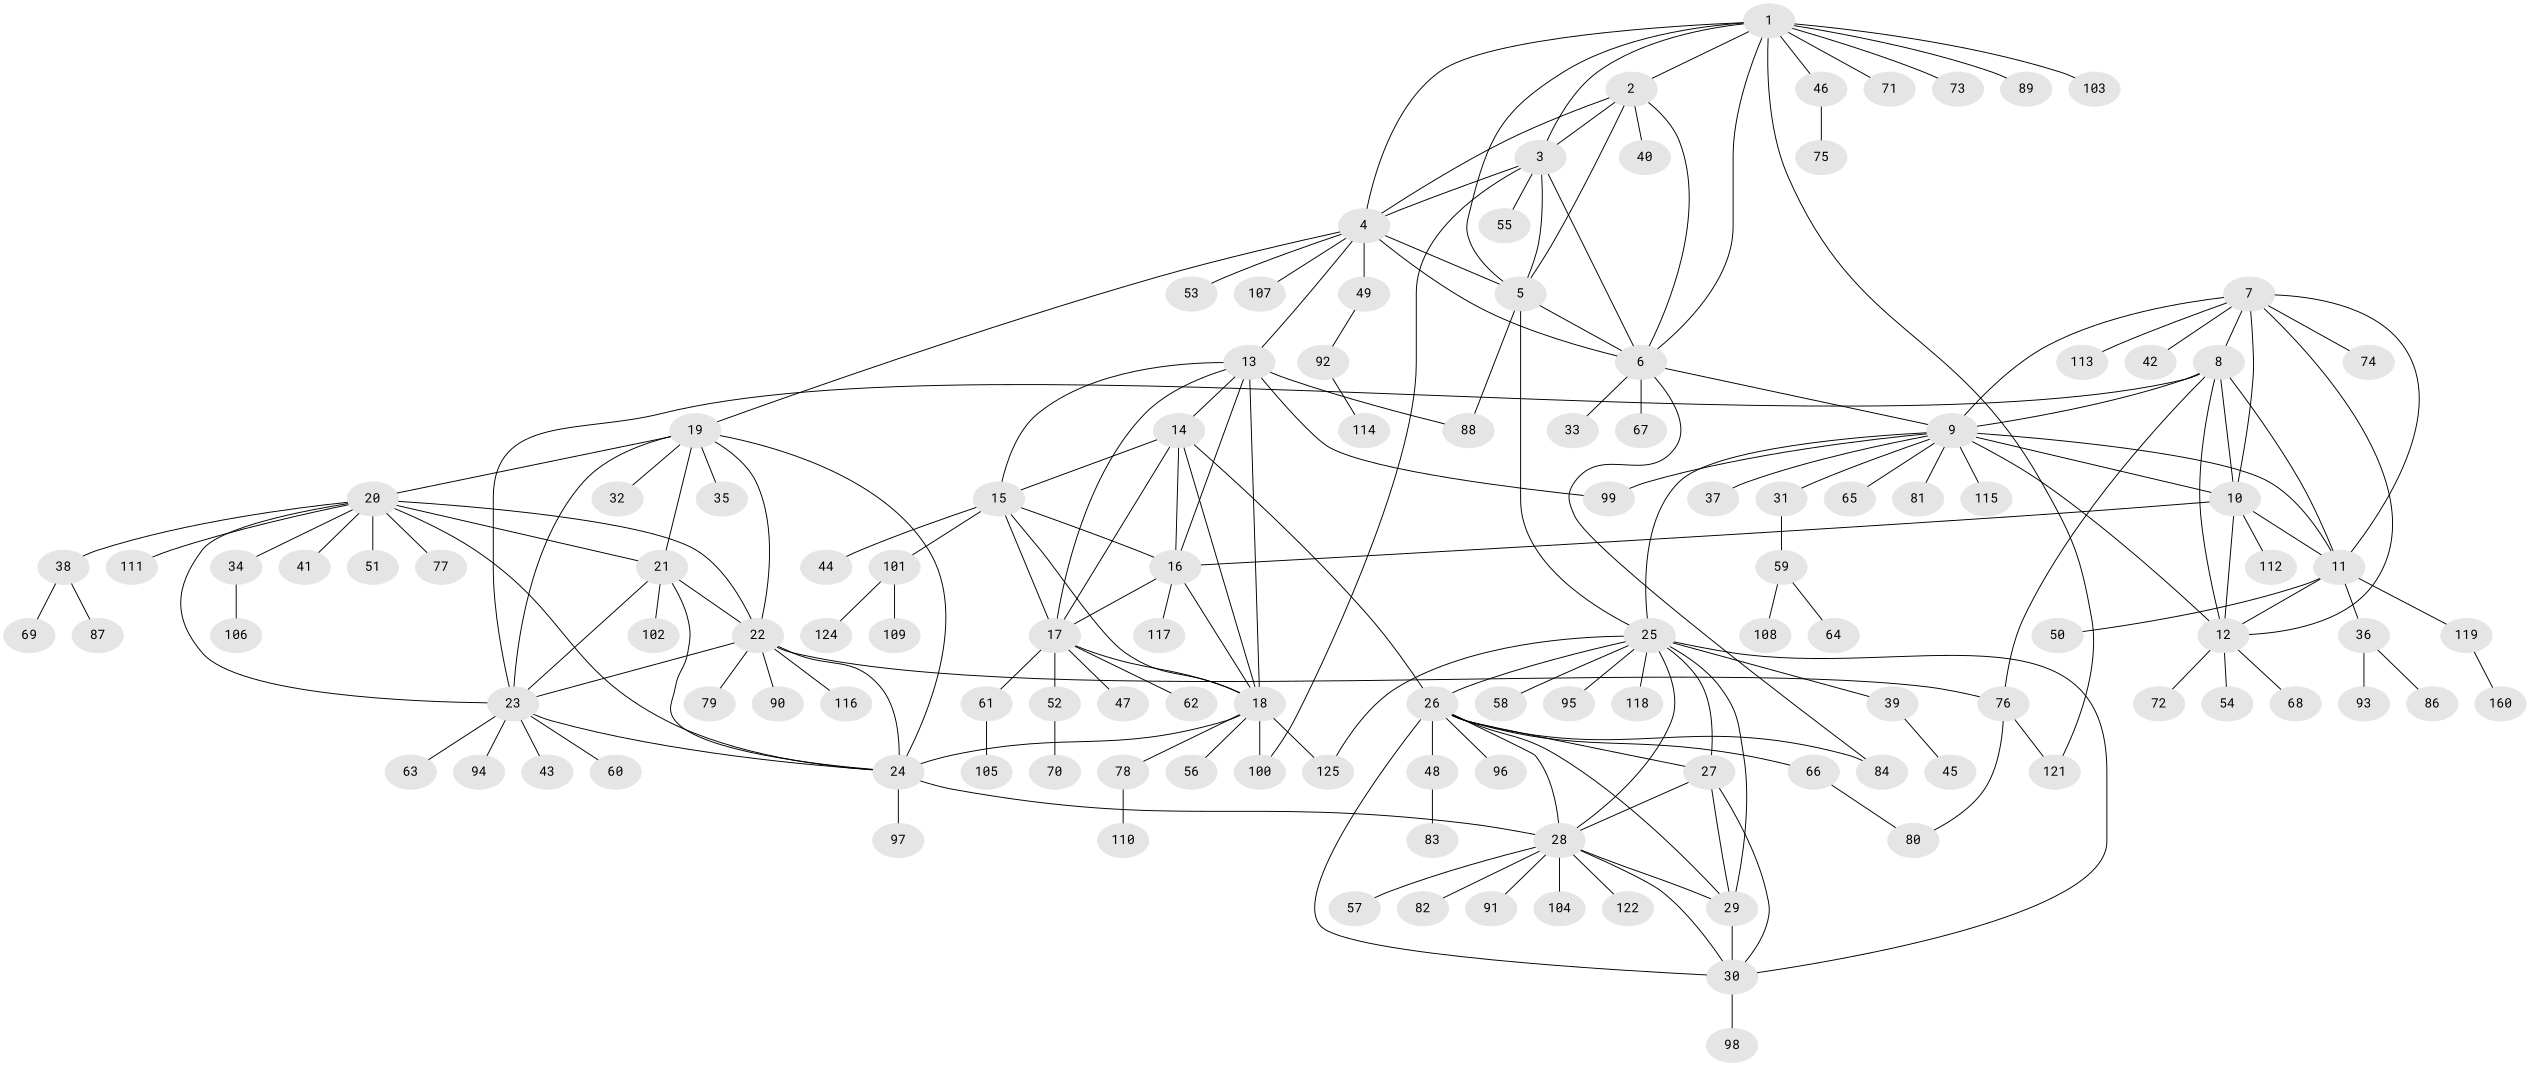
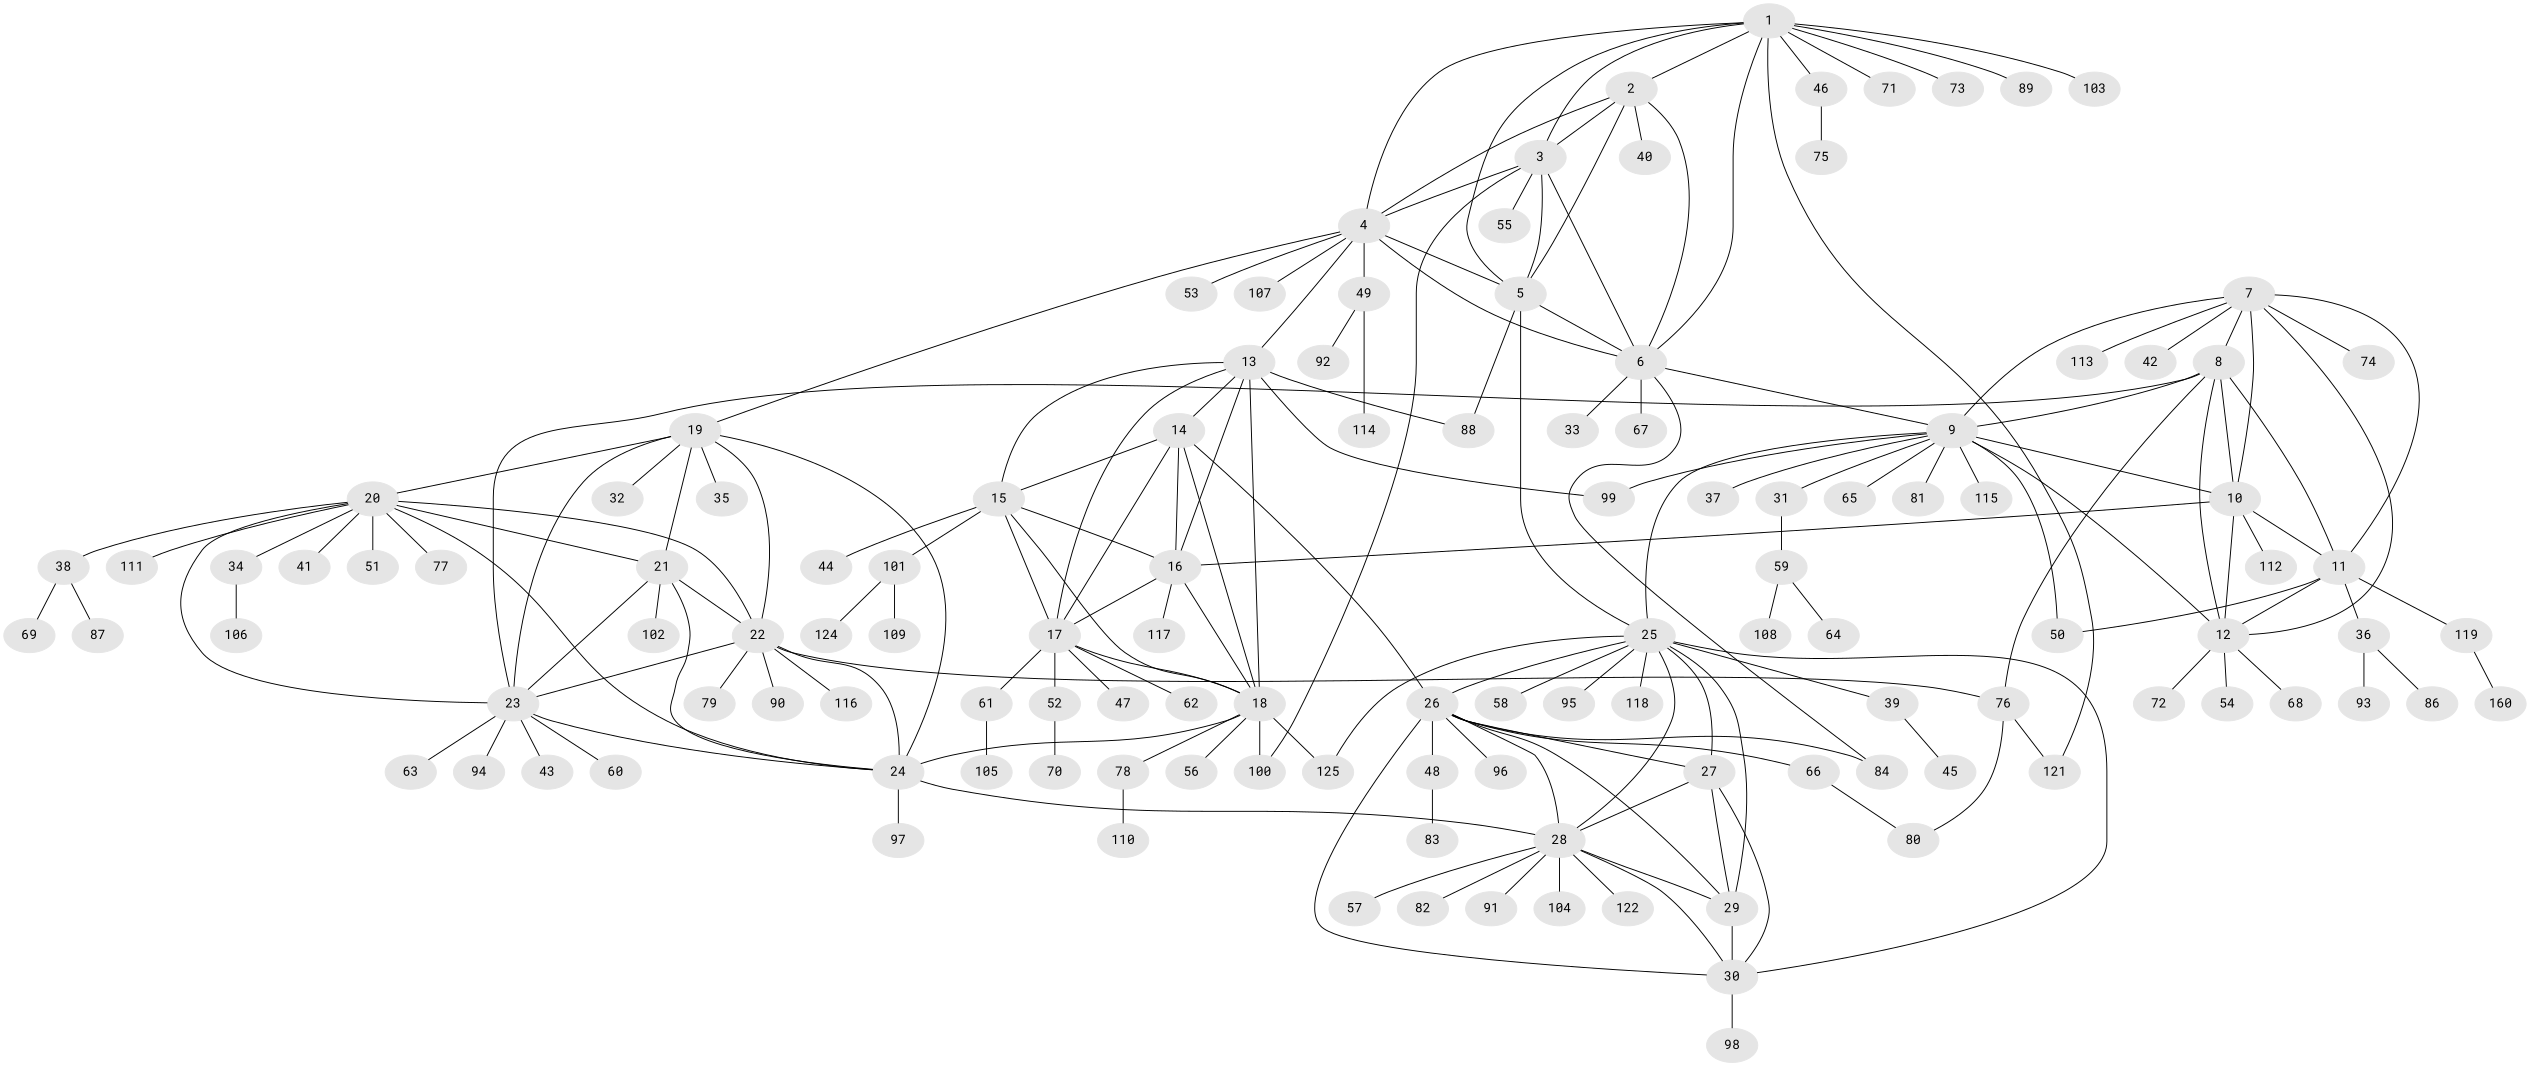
edge "92" -- "114": now "49" -- "114"
edge "9" -- "11": now "9" -- "50"
